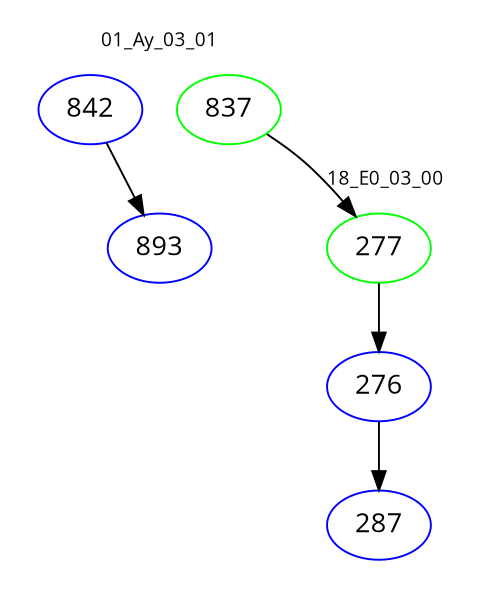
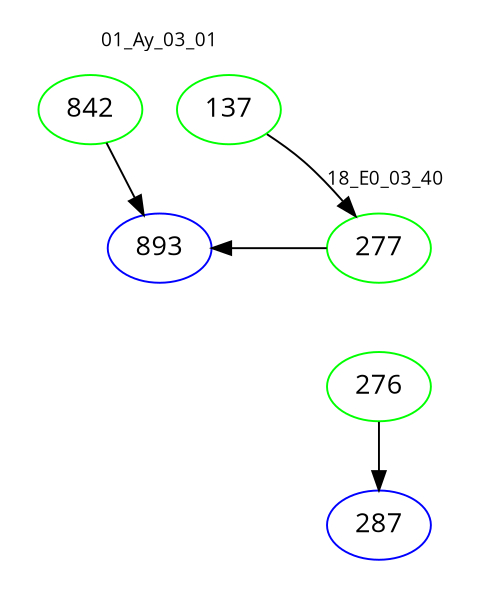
node "842": color blue -> green
node "837": label "837" -> "137"
cluster "18_E0_03_00": label "18_E0_03_00" -> "18_E0_03_40"
edge "277" -> "276": now "277" -> "893"
node "276": color blue -> green
